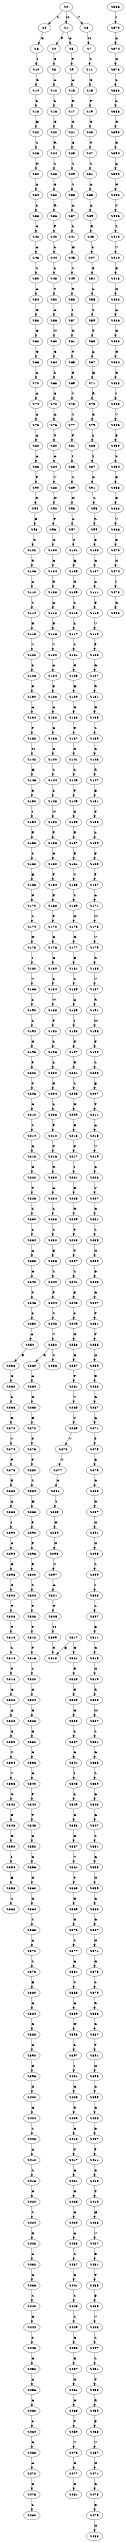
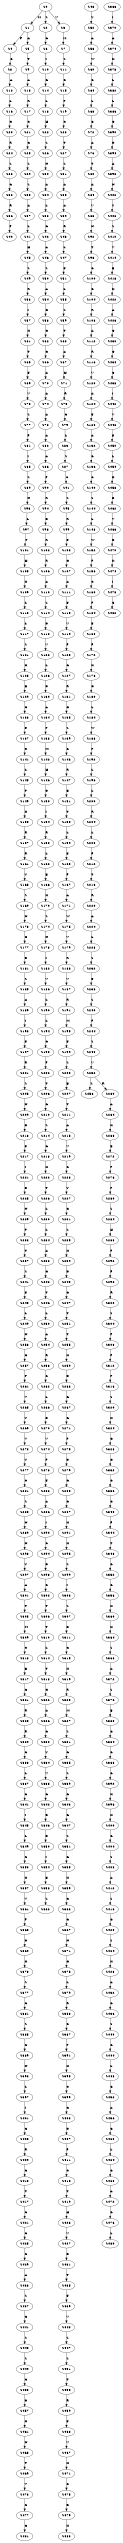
node "S44": removed
edge "S317" -> "S313": reversed
